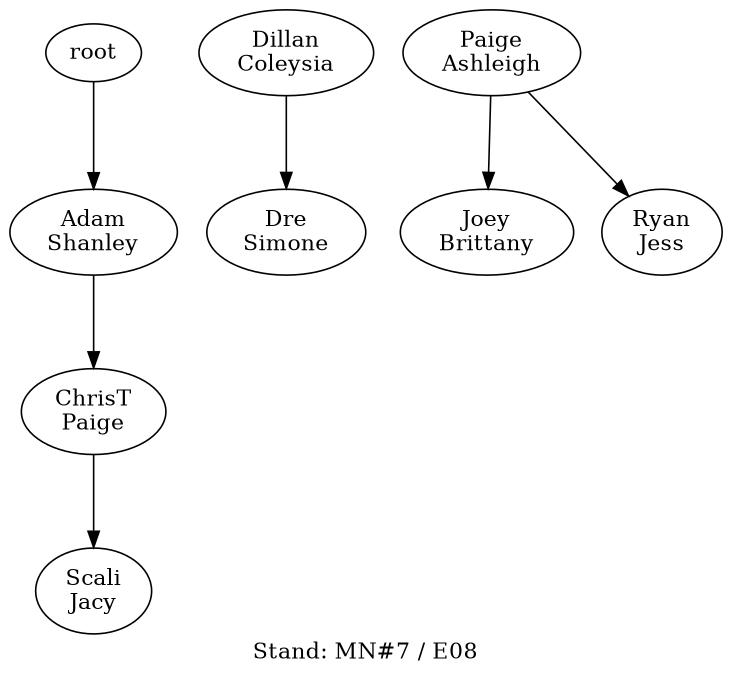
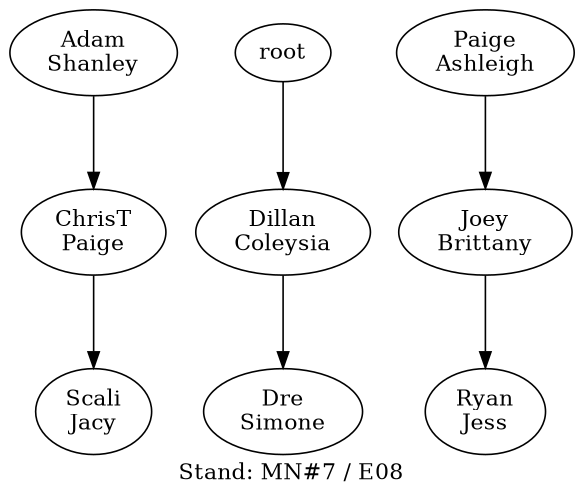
edge "root" -> "Adam Shanley": now "root" -> "Dillan Coleysia"
edge "Paige Ashleigh" -> "Ryan Jess": now "Joey Brittany" -> "Ryan Jess"
